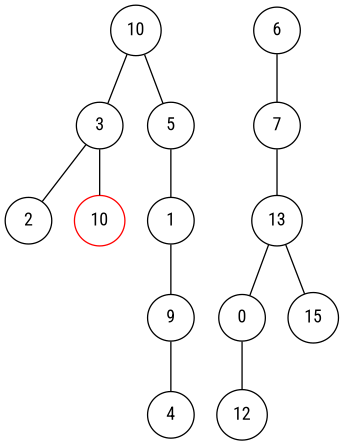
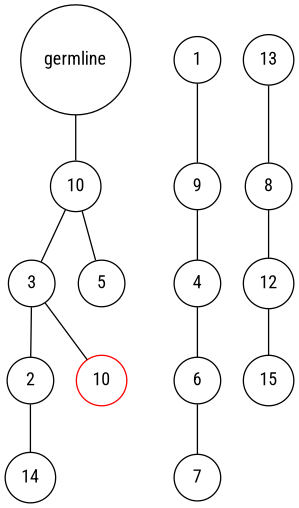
node "germline": added
edge "7" -- "13": removed
edge "5" -- "1": removed
edge "13" -- "15": now "12" -- "15"
node "0": label "0" -> "8"
edge "4" -- "6": added
node "14": added
